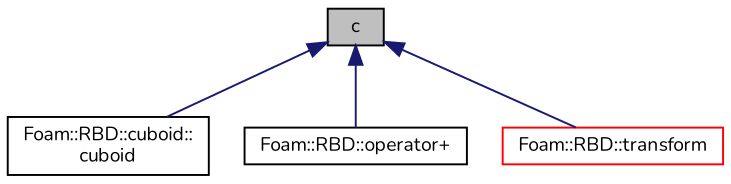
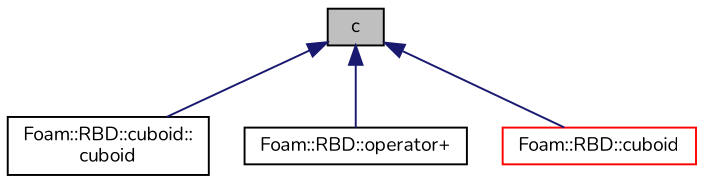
node "Foam::RBD::transform": label "Foam::RBD::transform" -> "Foam::RBD::cuboid"
